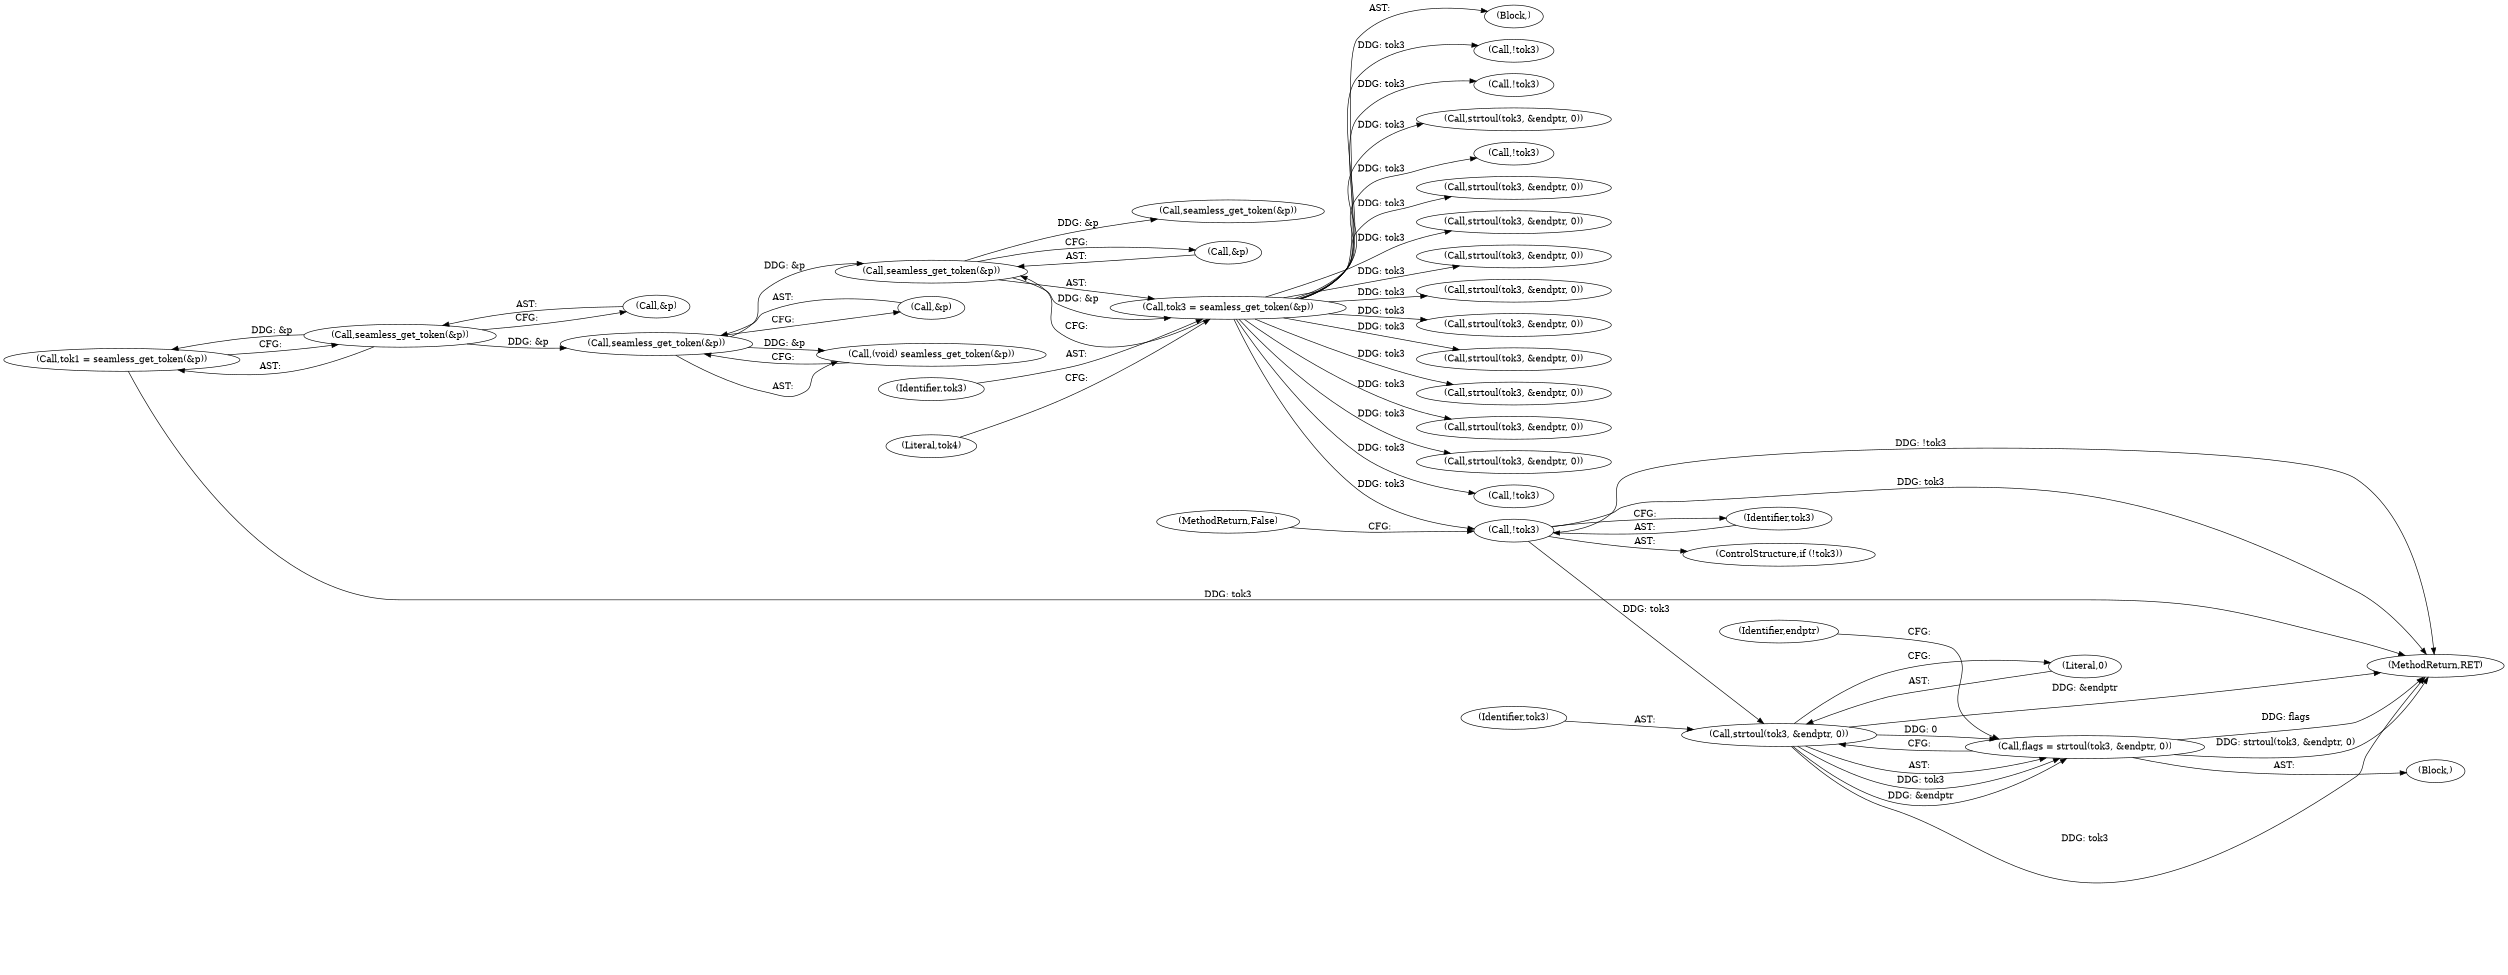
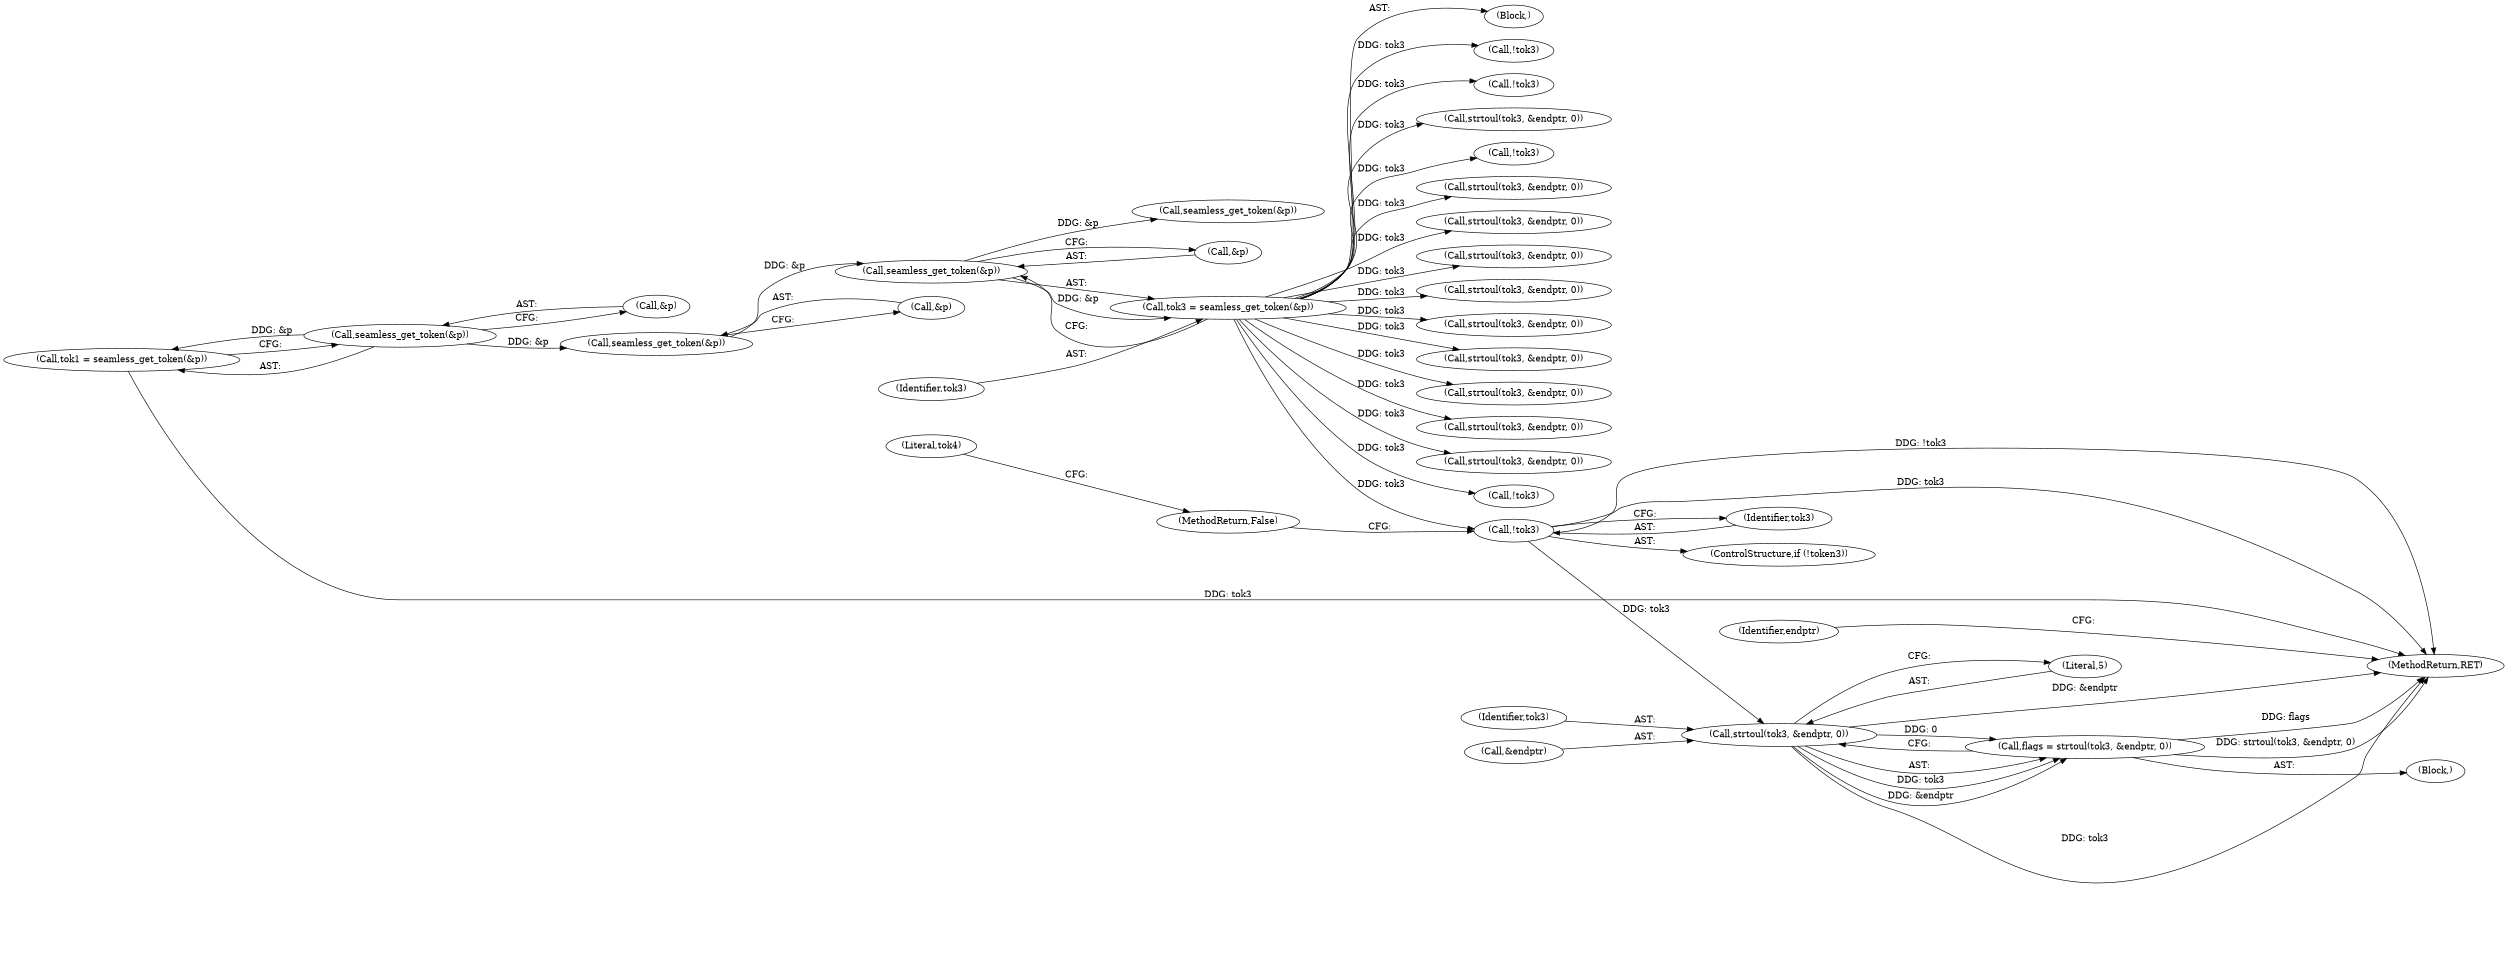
node "(Call,(void) seamless_get_token(&p))": removed
edge "(Literal,tok4)" -> "(Call,tok3 = seamless_get_token(&p))": now "(Literal,tok4)" -> "(MethodReturn,False)"
node "(ControlStructure,if (!tok3))": label "(ControlStructure,if (!tok3))" -> "(ControlStructure,if (!token3))"
edge "(Identifier,endptr)" -> "(Call,flags = strtoul(tok3, &endptr, 0))": now "(Identifier,endptr)" -> "(MethodReturn,RET)"
node "(Literal,0)": label "(Literal,0)" -> "(Literal,5)"
node "(Call,&endptr)": added
